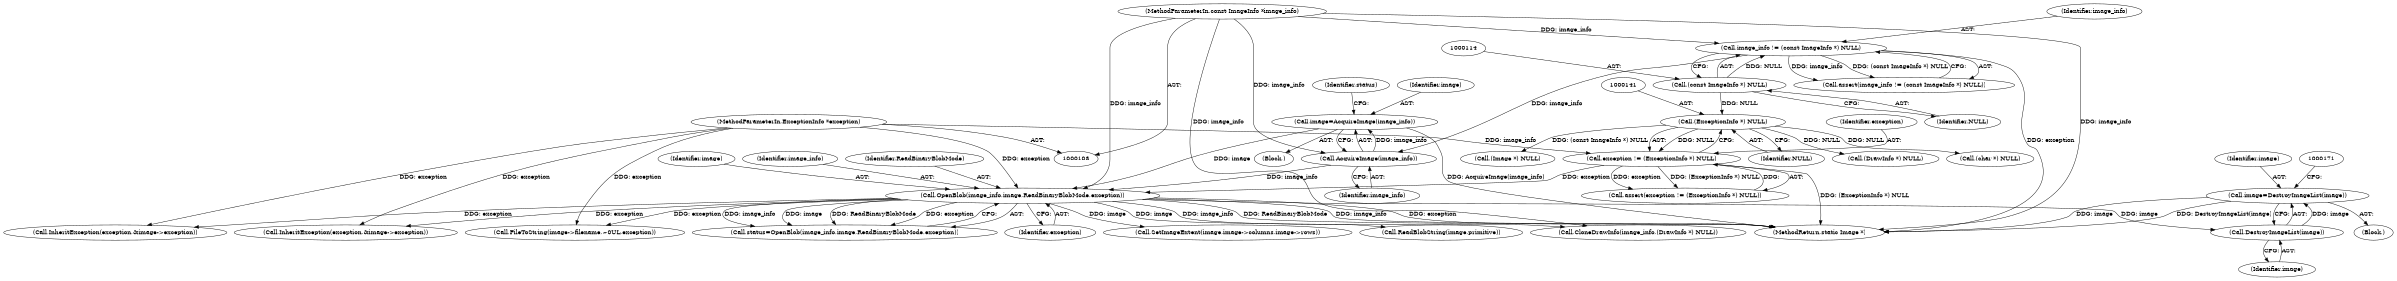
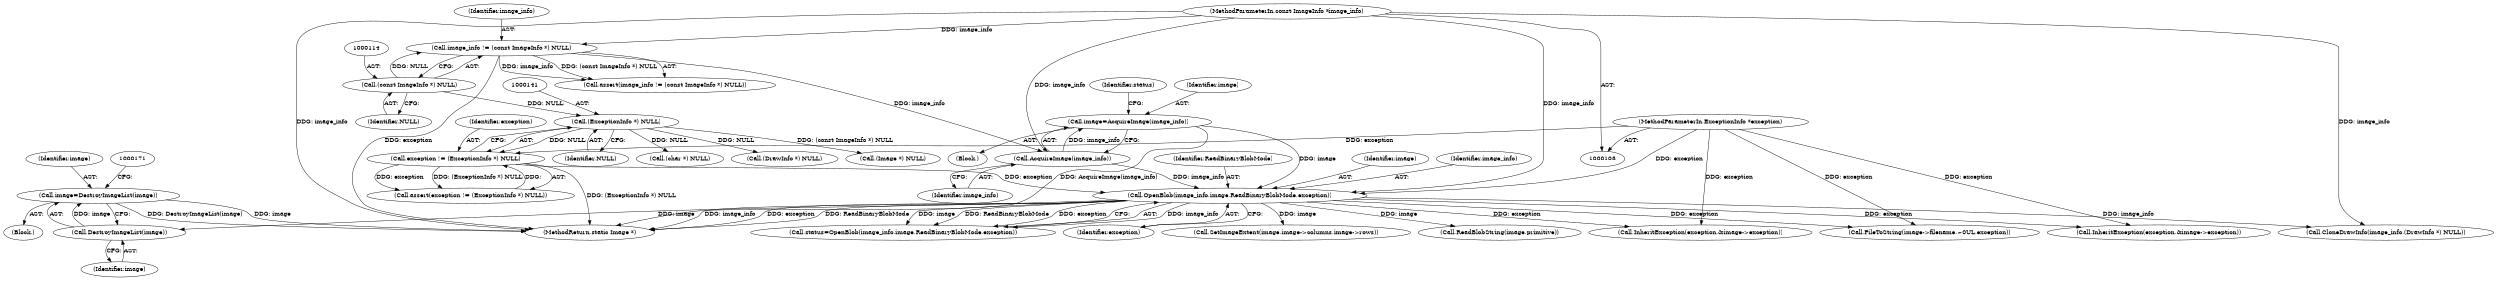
edge "(Call,assert(image_info != (const ImageInfo *) NULL))" -> "(Call,image_info != (const ImageInfo *) NULL)": removed, label "CFG:"
edge "(MethodParameterIn,ExceptionInfo *exception)" -> "(Call,exception != (ExceptionInfo *) NULL)": label "DDG: image_info" -> "DDG: exception"
